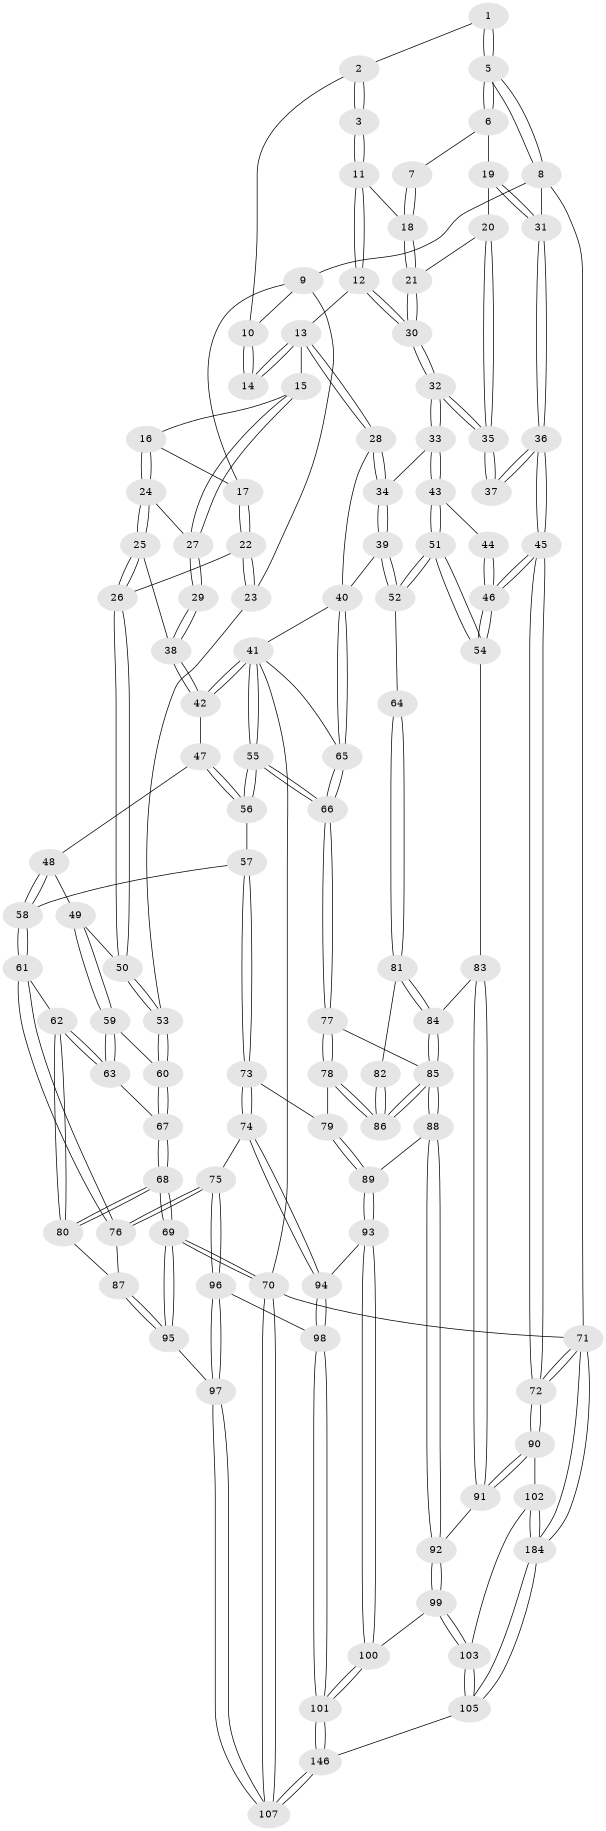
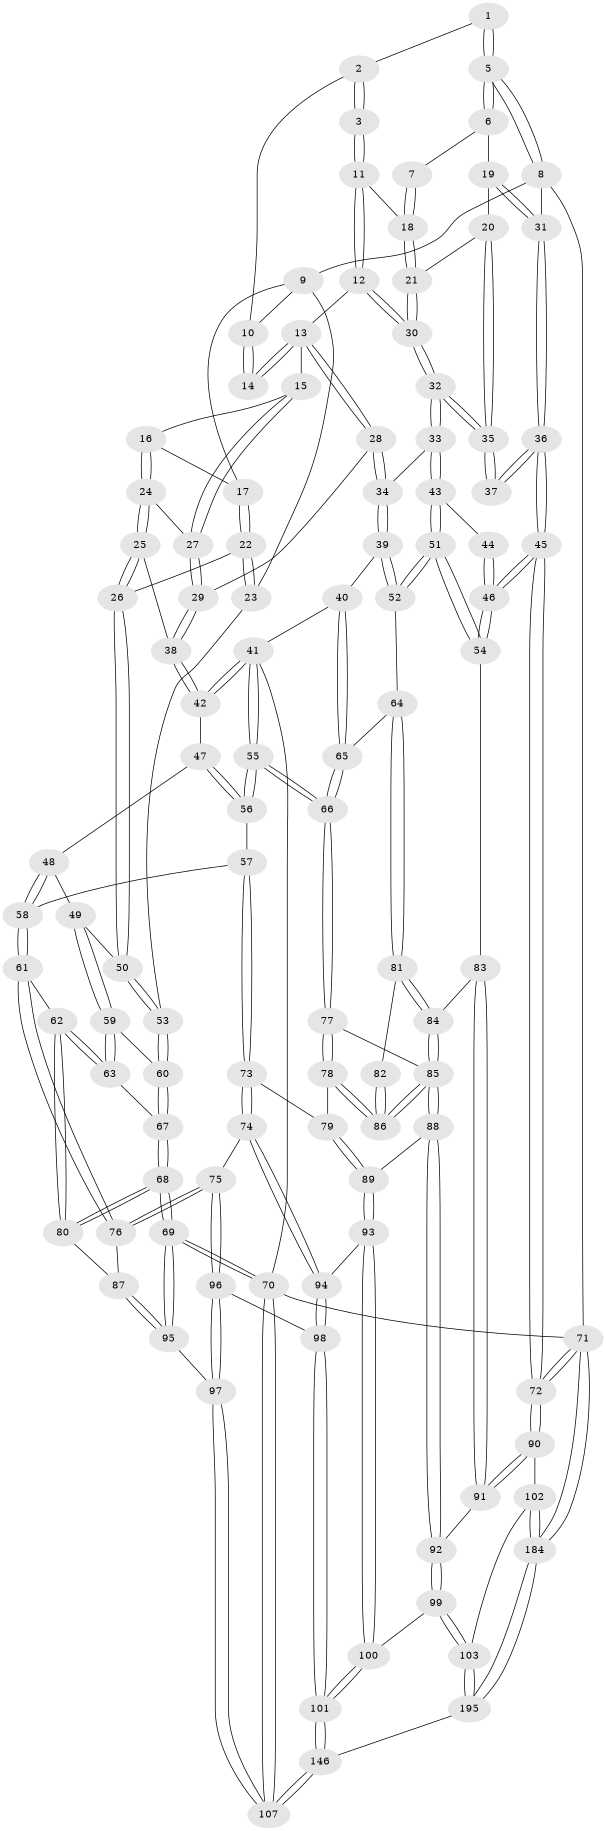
edge "28" -- "40": now "28" -- "29"
edge "41" -- "65": now "64" -- "65"
node "105": label "105" -> "195"
